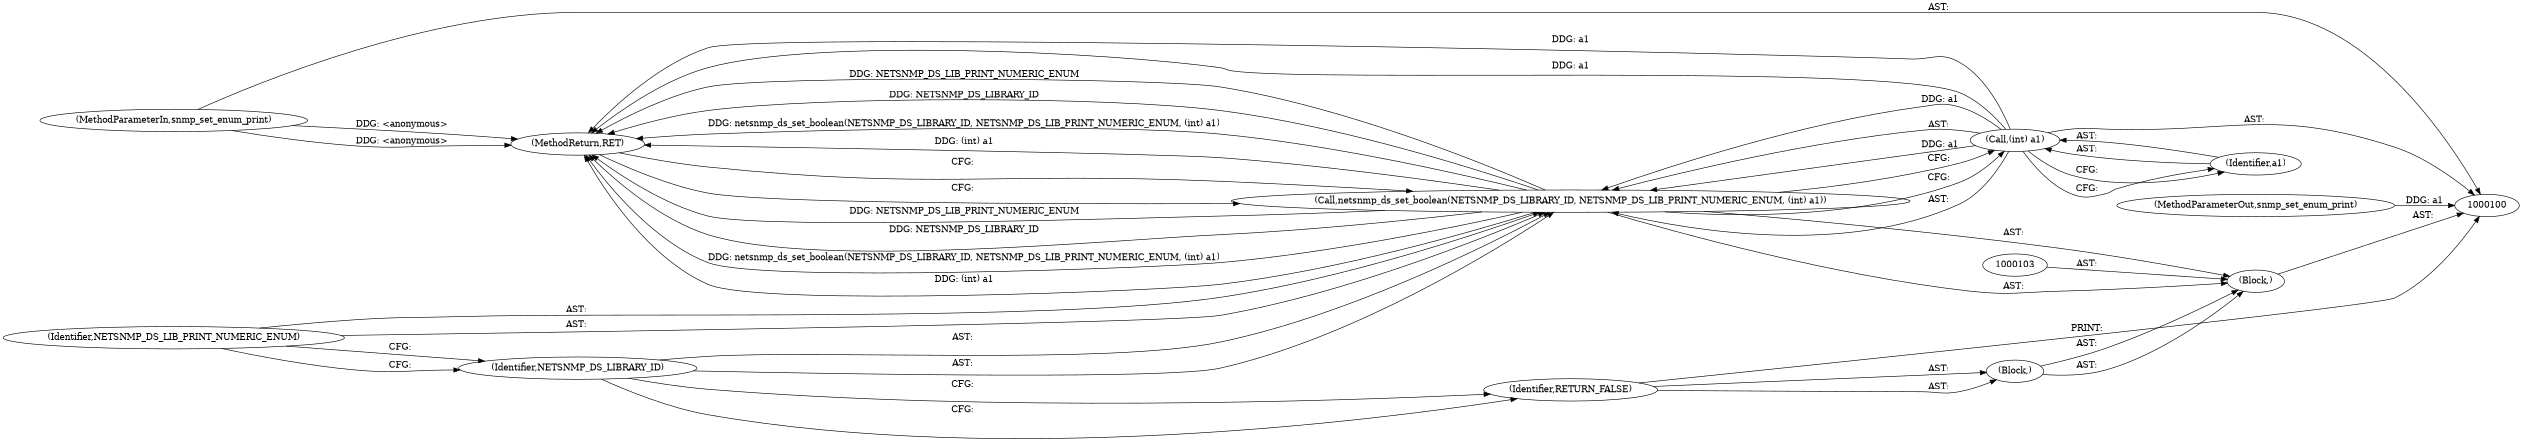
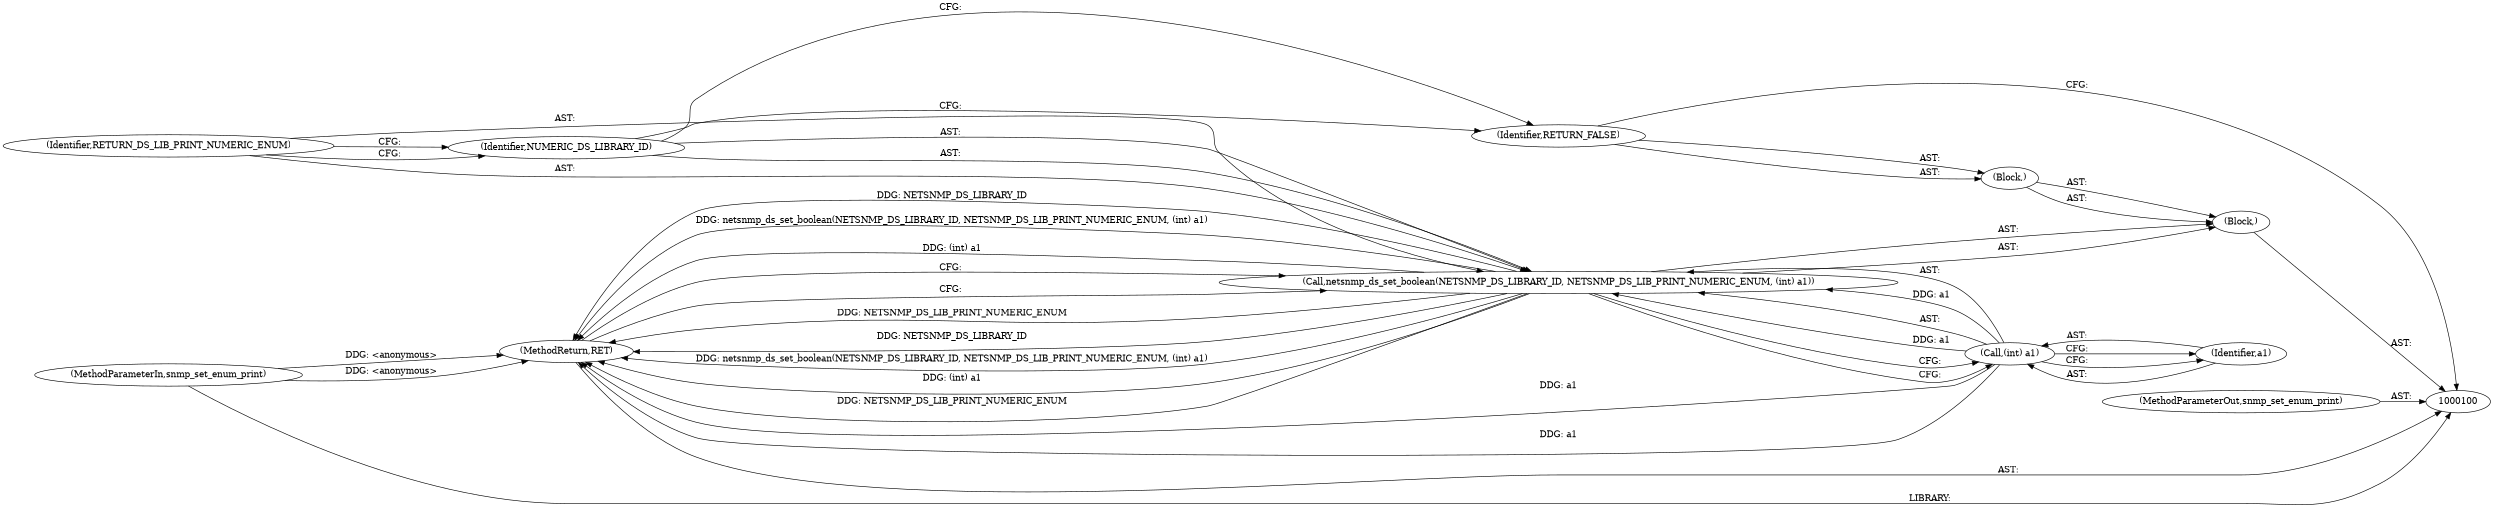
edge "(MethodParameterIn,snmp_set_enum_print)" -> "1000100": label "AST: " -> "LIBRARY: "
edge "(Call,(int) a1)" -> "1000100": now "(MethodReturn,RET)" -> "1000100"
edge "(MethodParameterOut,snmp_set_enum_print)" -> "1000100": label "DDG: a1" -> "AST: "
node "1000103": removed
edge "(Identifier,RETURN_FALSE)" -> "1000100": label "PRINT: " -> "CFG: "
node "(Identifier,NETSNMP_DS_LIB_PRINT_NUMERIC_ENUM)": label "(Identifier,NETSNMP_DS_LIB_PRINT_NUMERIC_ENUM)" -> "(Identifier,RETURN_DS_LIB_PRINT_NUMERIC_ENUM)"
node "(Identifier,NETSNMP_DS_LIBRARY_ID)": label "(Identifier,NETSNMP_DS_LIBRARY_ID)" -> "(Identifier,NUMERIC_DS_LIBRARY_ID)"
